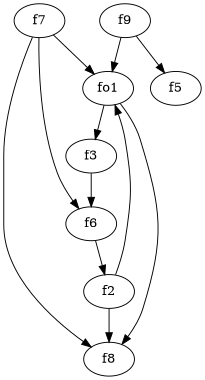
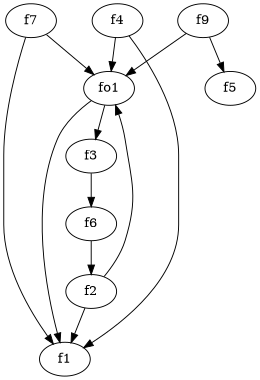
node "f4": added
edge "f7" -> "f6": removed
node "f8": label "f8" -> "f1"
